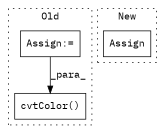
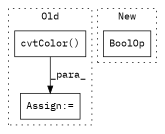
node "Assign": label "Assign" -> "BoolOp"
edge "Assign:=" -> "cvtColor()": reversed
